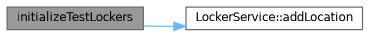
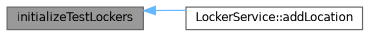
edge "initializeTestLockers" -> "LockerService::addLocation": reversed
